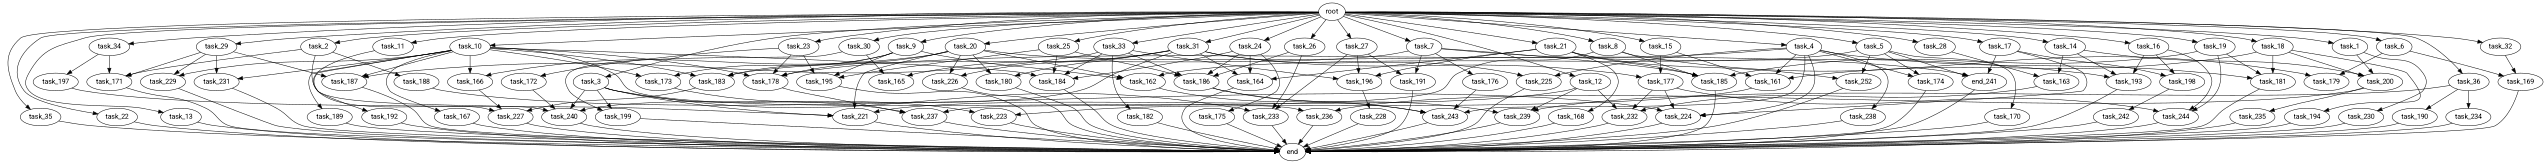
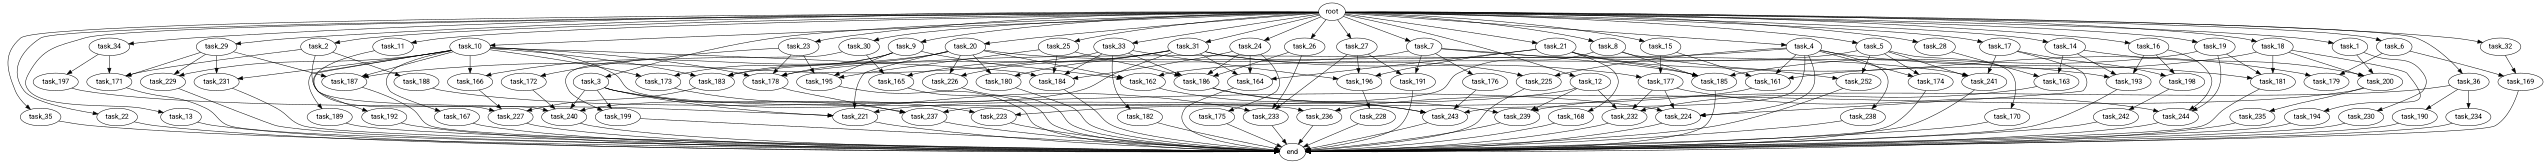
node "end_241": label "end_241" -> "task_241"
edge "task_165" -> "end": added
